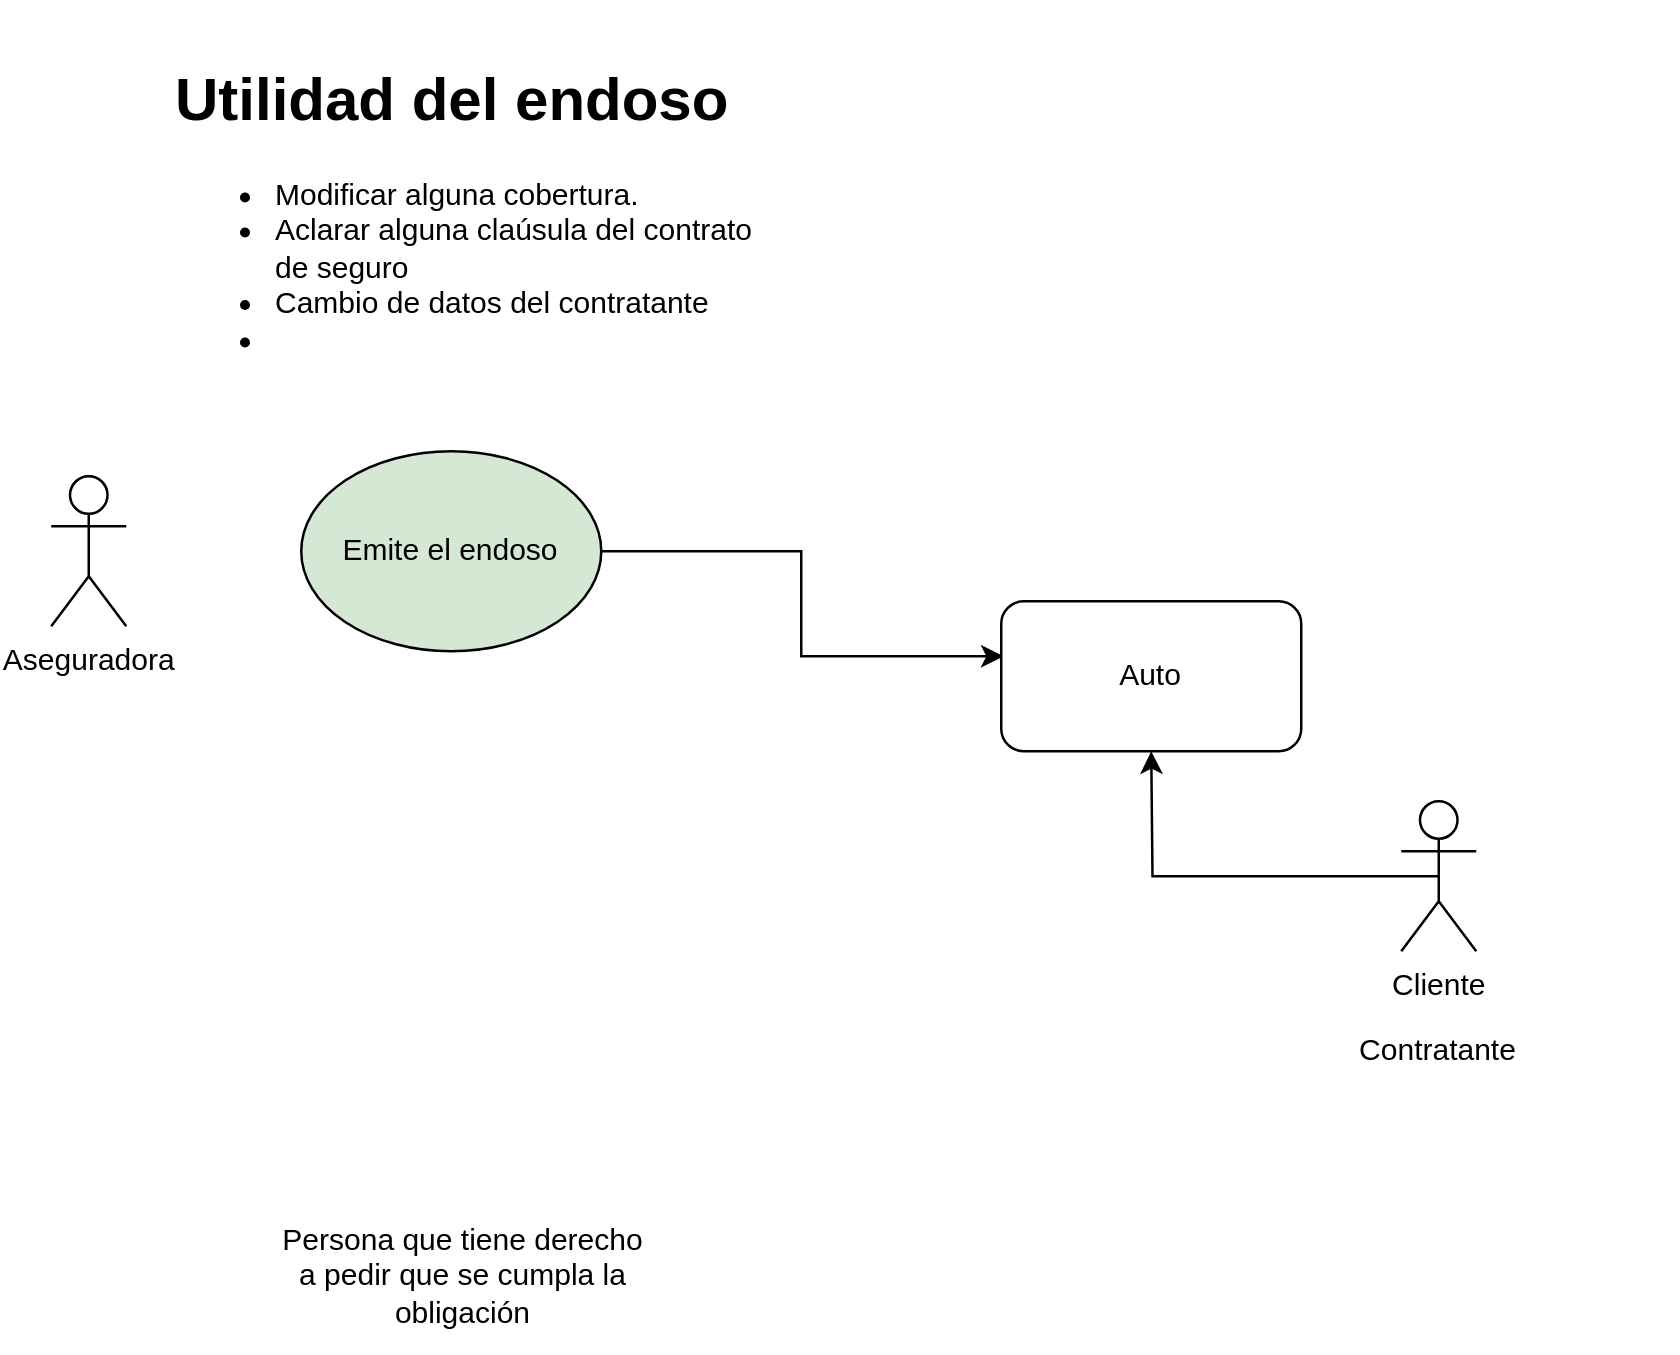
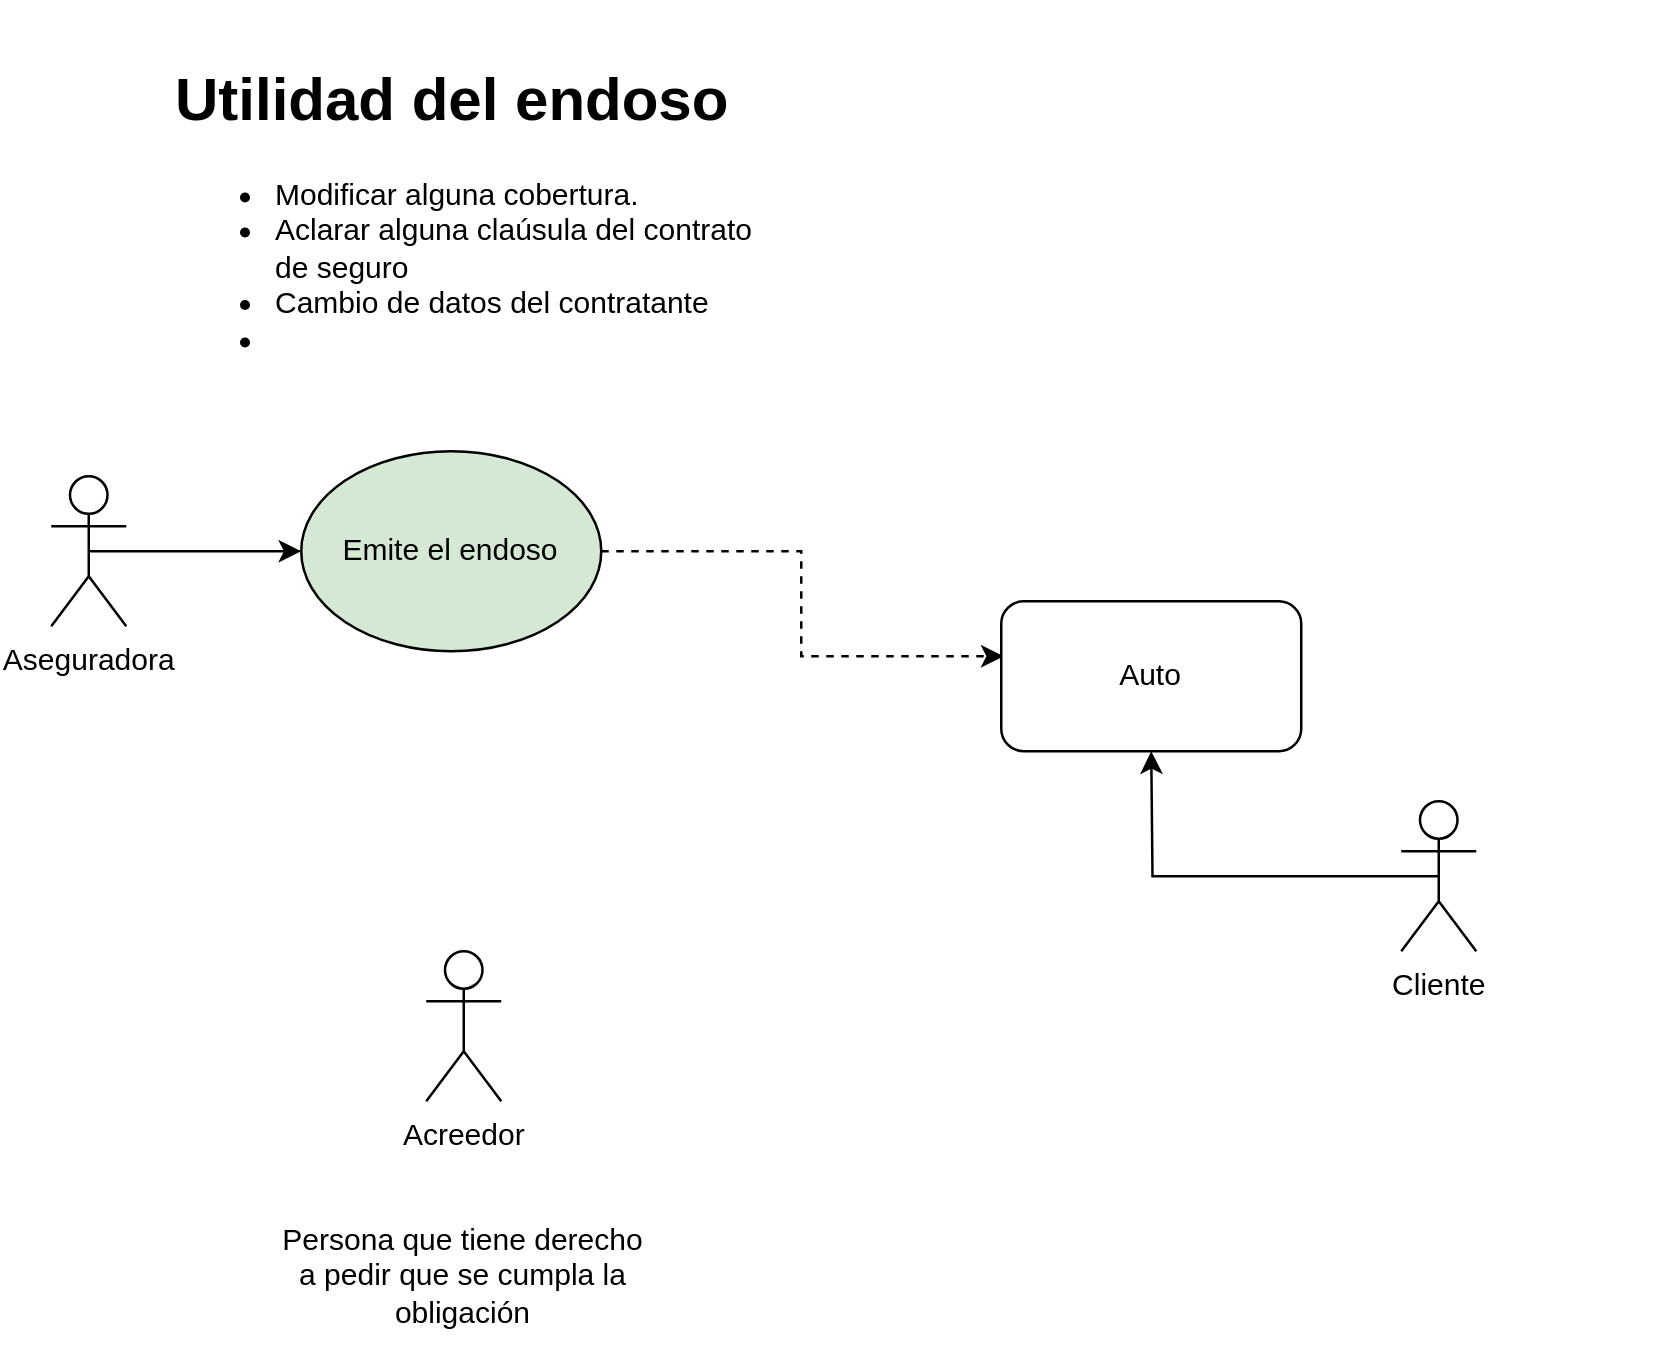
edge "Aseguradora" -> "Emite el endoso": added
edge "Emite el endoso" -> "Auto": style solid -> dashed
node "Acreedor": added
node "Contratante": removed
